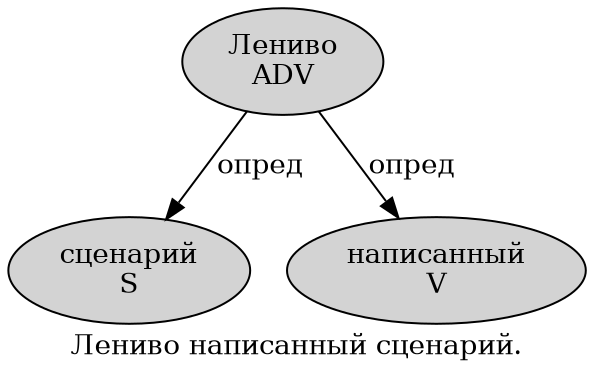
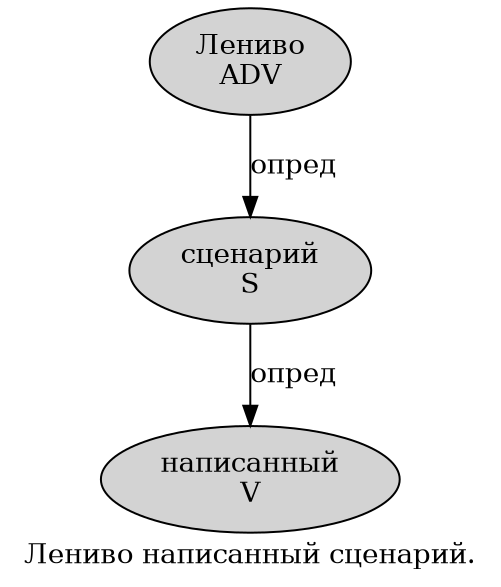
edge "Лениво ADV" -> "написанный V": now "сценарий S" -> "написанный V"
